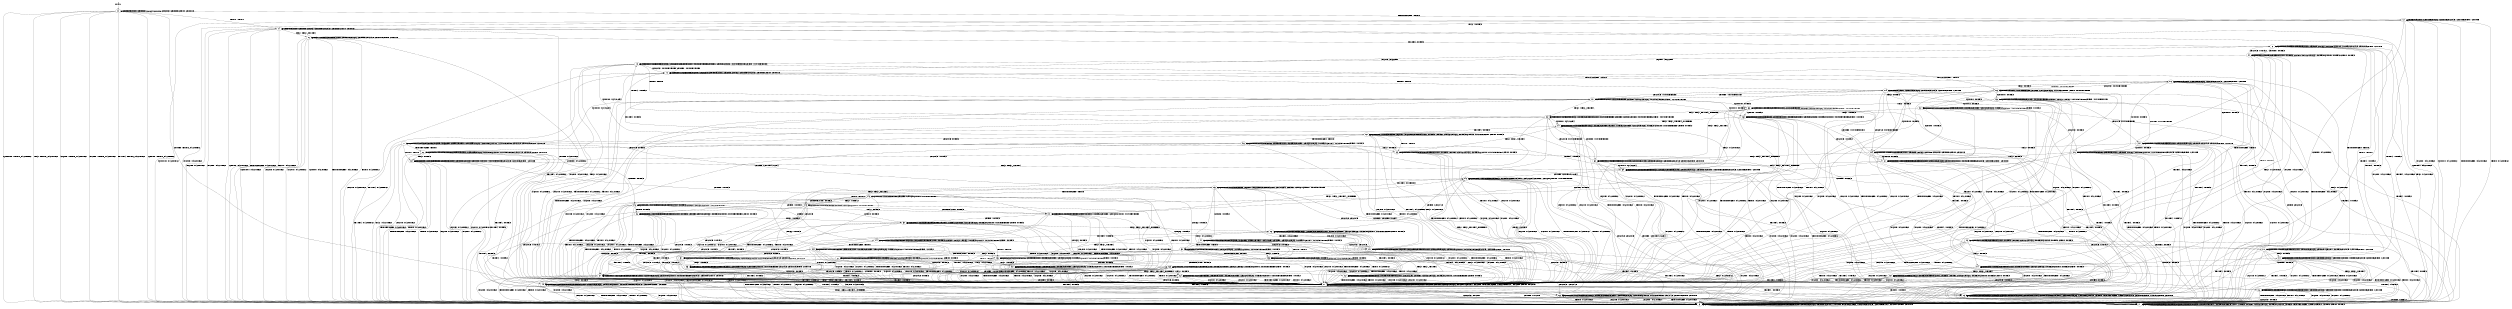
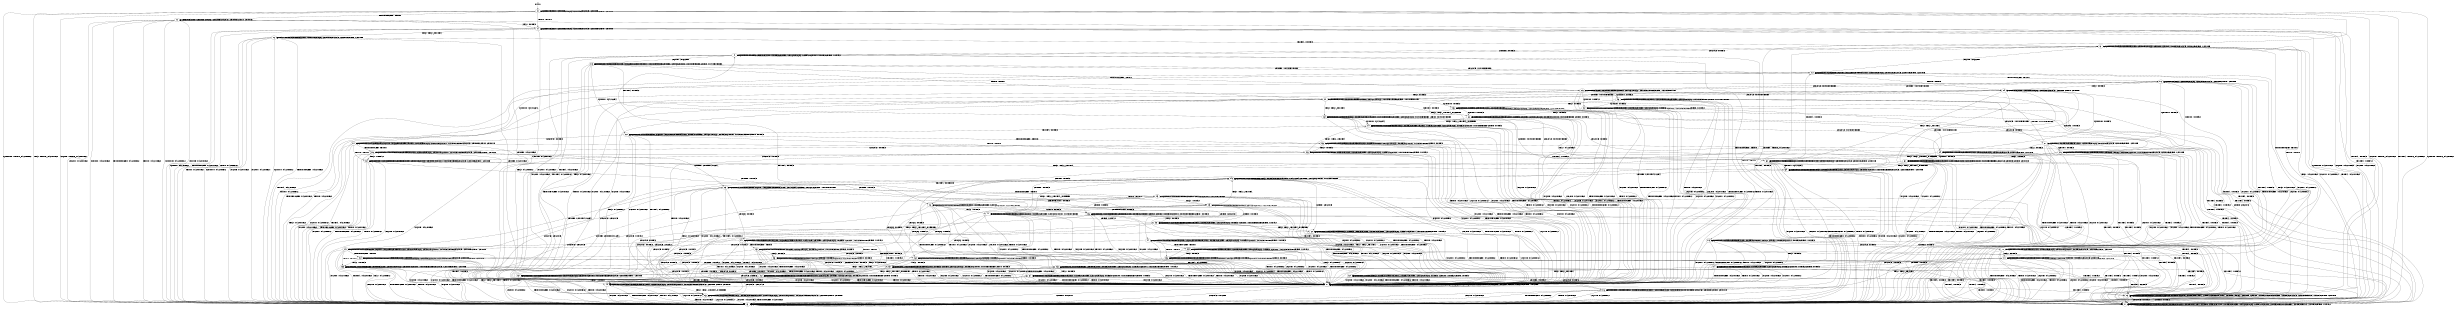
edge "s59" -> "s57": now "s43" -> "s57"
